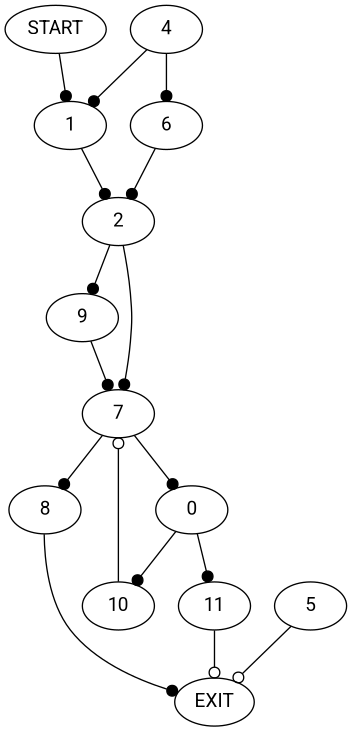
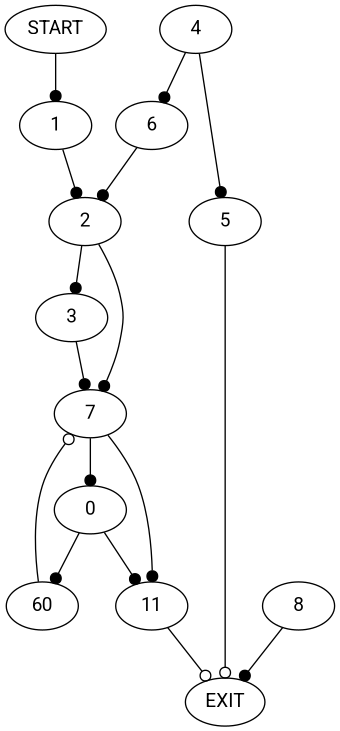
edge "4" -> "1": now "4" -> "5"
node "9": label "9" -> "3"
edge "7" -> "8": now "7" -> "11"
node "10": label "10" -> "60"
